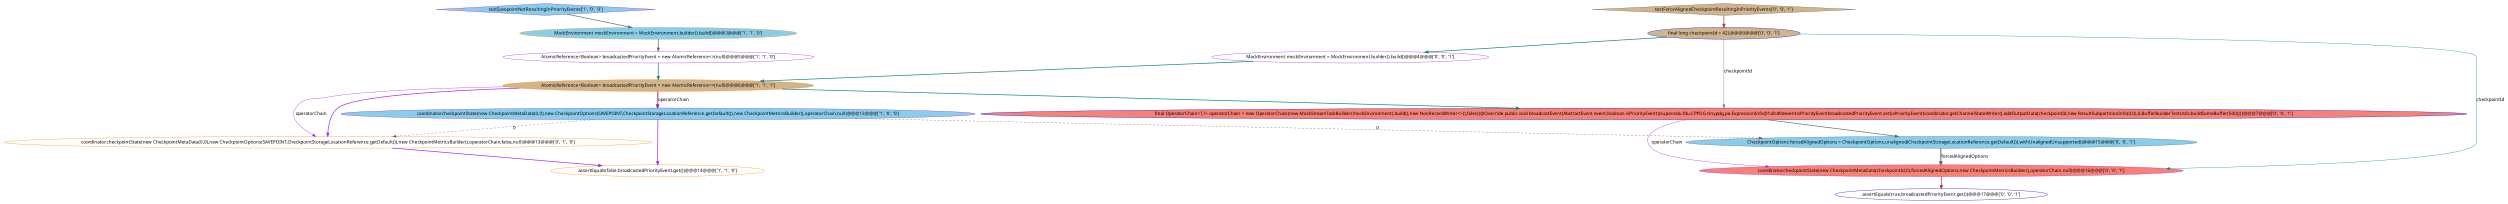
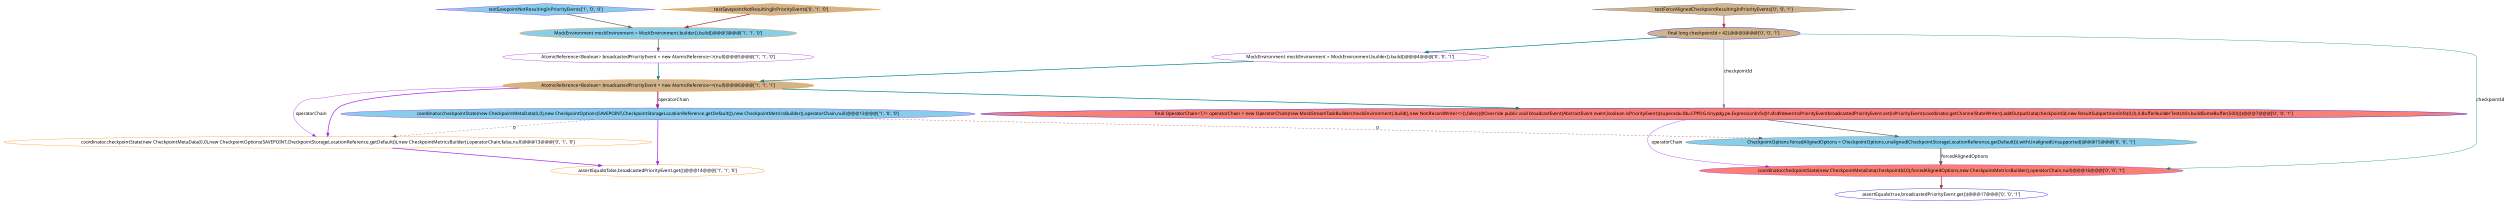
node "testSavepointNotResultingInPriorityEvents['0', '1', '0']": added
